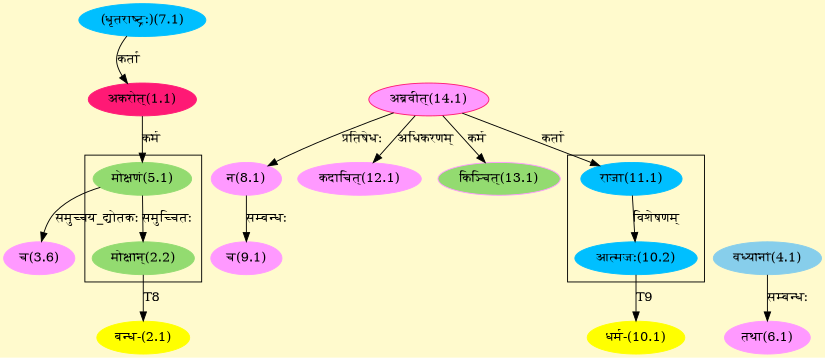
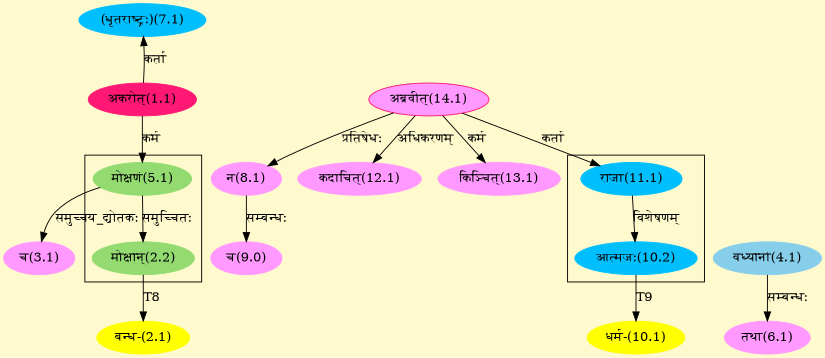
edge "(धृतराष्ट्रः)(7.1)" -> "अकरोत्(1.1)": reversed
node "किञ्चित्(13.1)": fillcolor #93db70 -> #ff99ff
node "च(3.6)": label "च(3.6)" -> "च(3.1)"
node "च(9.1)": label "च(9.1)" -> "च(9.0)"
